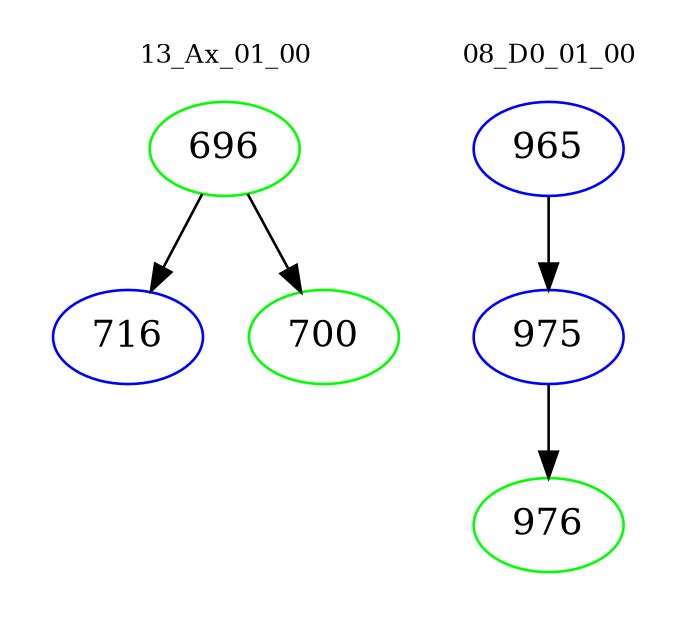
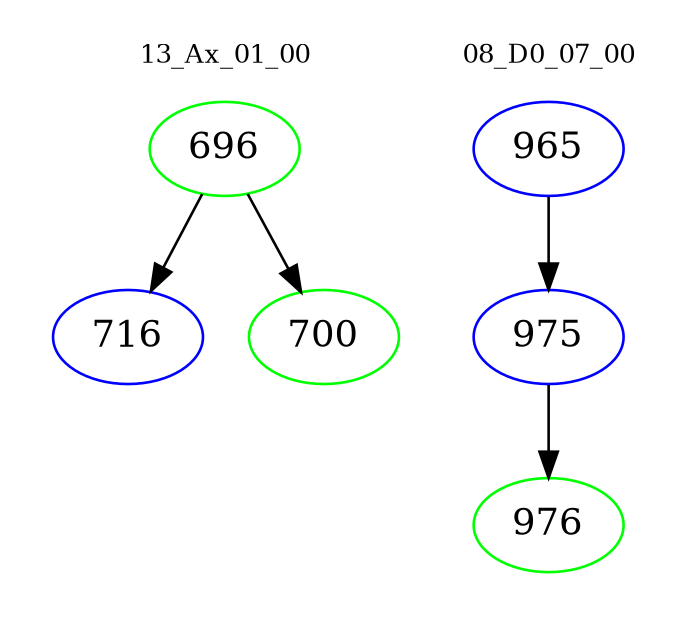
cluster "08_D0_01_00": label "08_D0_01_00" -> "08_D0_07_00"
